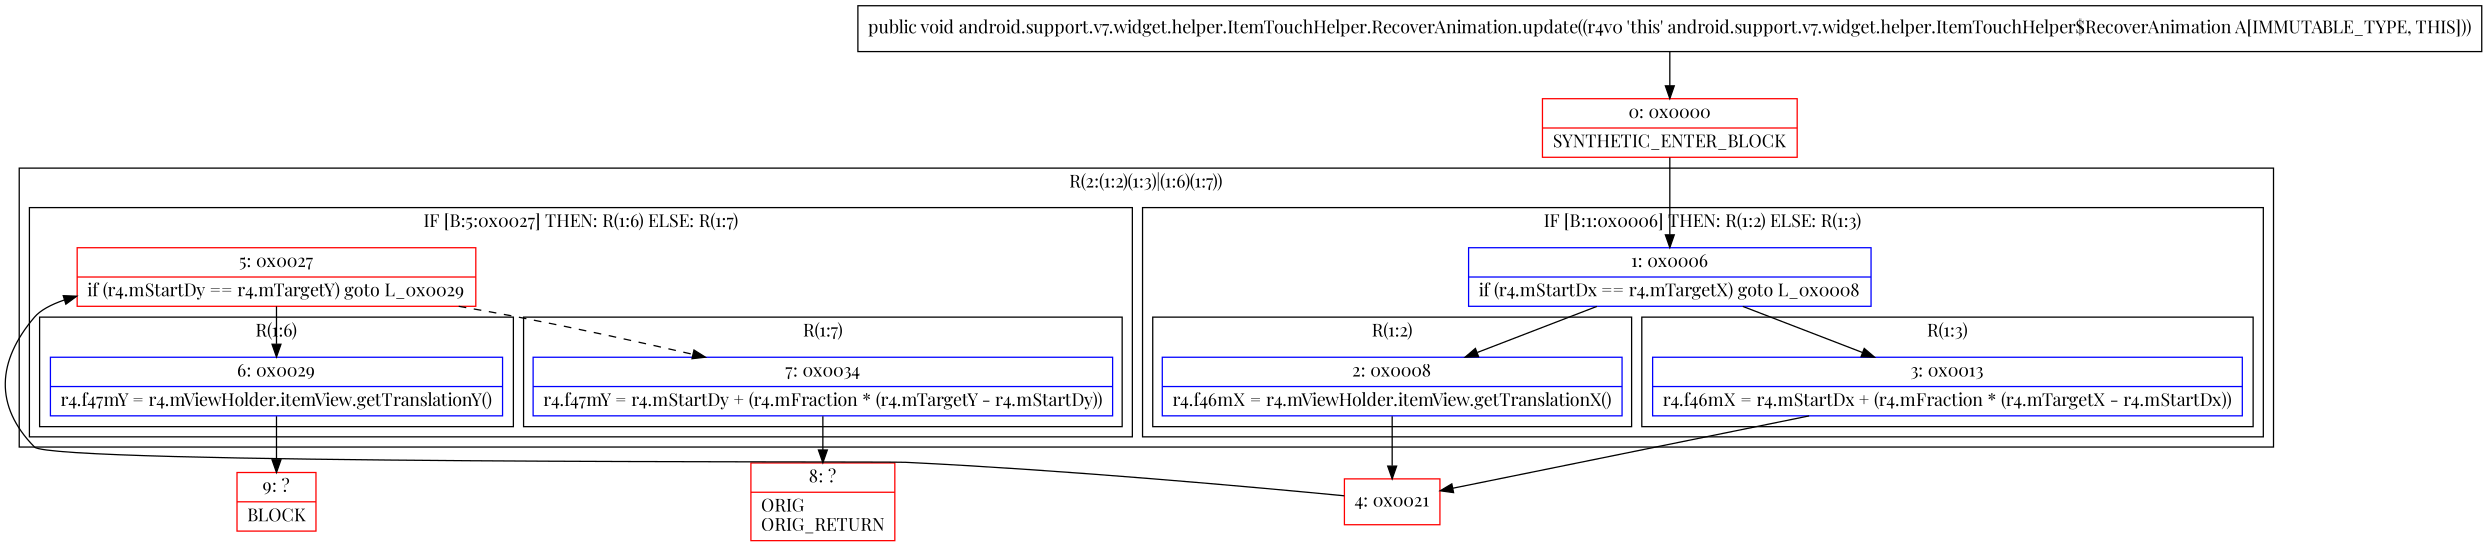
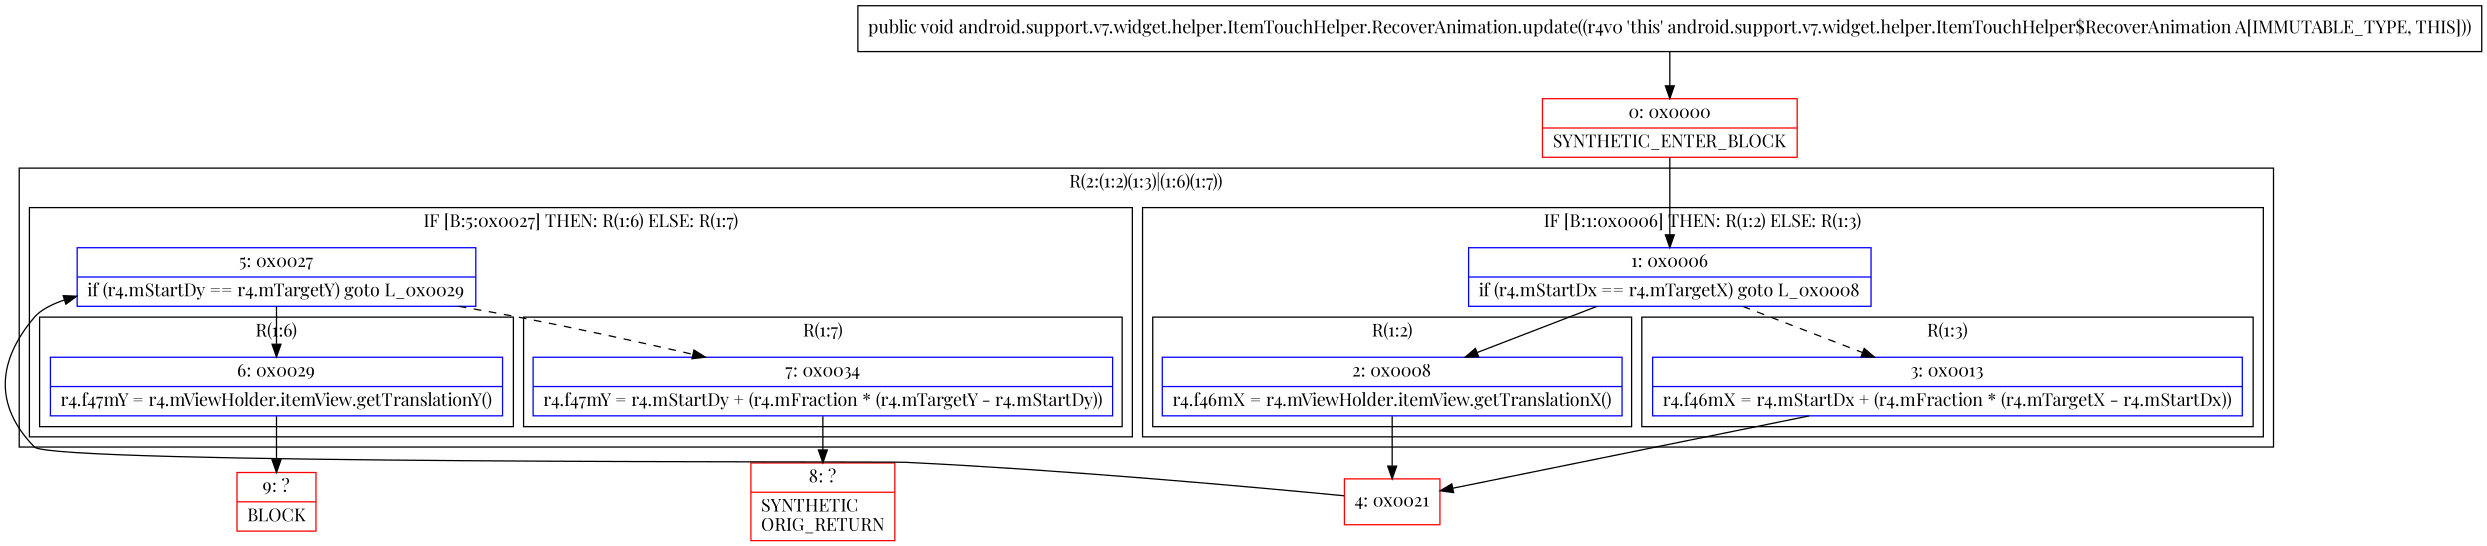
node "5: 0x0027": color red -> blue
edge "1: 0x0006" -> "3: 0x0013": style solid -> dashed
node "8: ?": text "ORIG" -> "SYNTHETIC"
